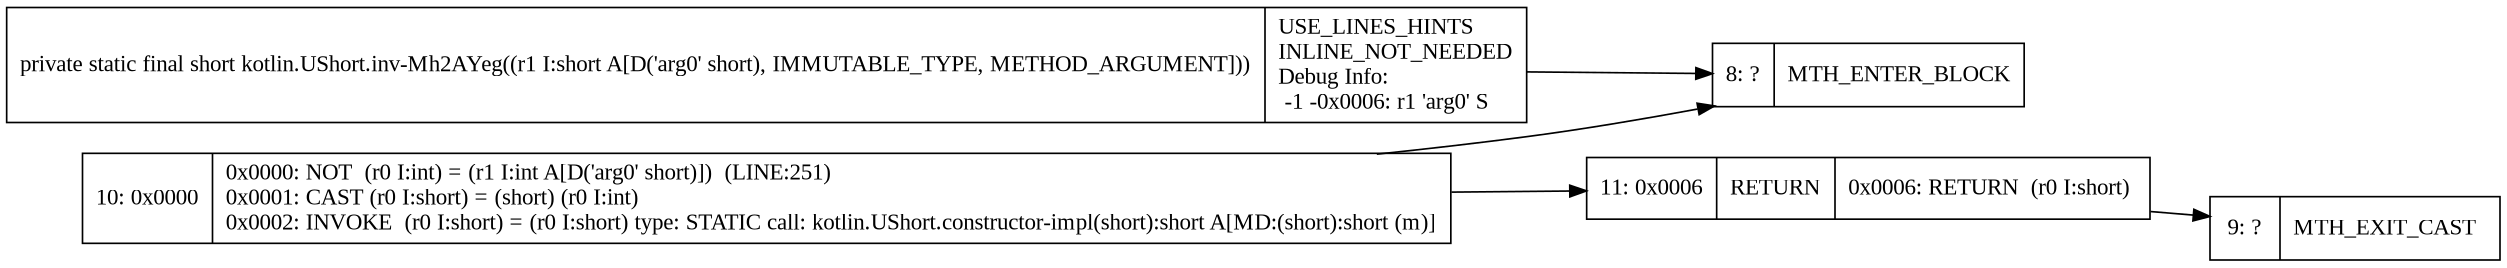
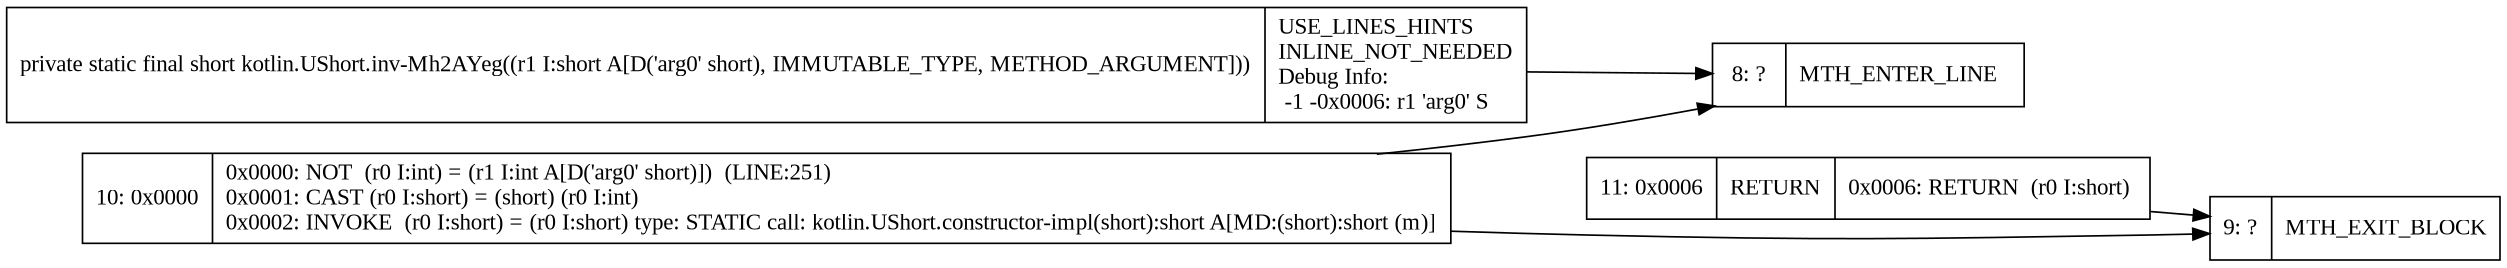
node "8: ?": text "MTH_ENTER_BLOCK" -> "MTH_ENTER_LINE"
edge "10: 0x0000" -> "11: 0x0006": now "10: 0x0000" -> "9: ?"
node "9: ?": text "MTH_EXIT_CAST" -> "MTH_EXIT_BLOCK"
